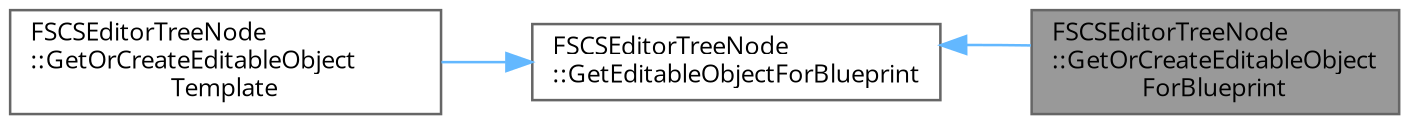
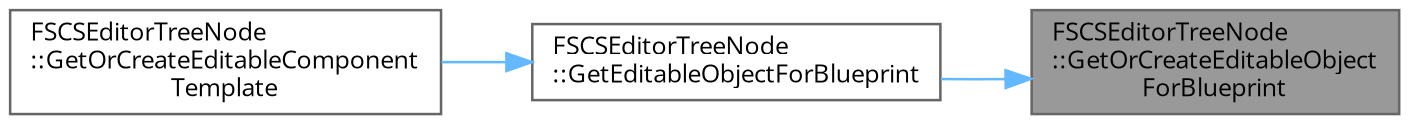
edge "FSCSEditorTreeNode ::GetOrCreateEditableObject ForBlueprint" -> "FSCSEditorTreeNode ::GetEditableObjectForBlueprint": reversed
node "FSCSEditorTreeNode ::GetOrCreateEditableObject Template": label "FSCSEditorTreeNode ::GetOrCreateEditableObject Template" -> "FSCSEditorTreeNode ::GetOrCreateEditableComponent Template"
